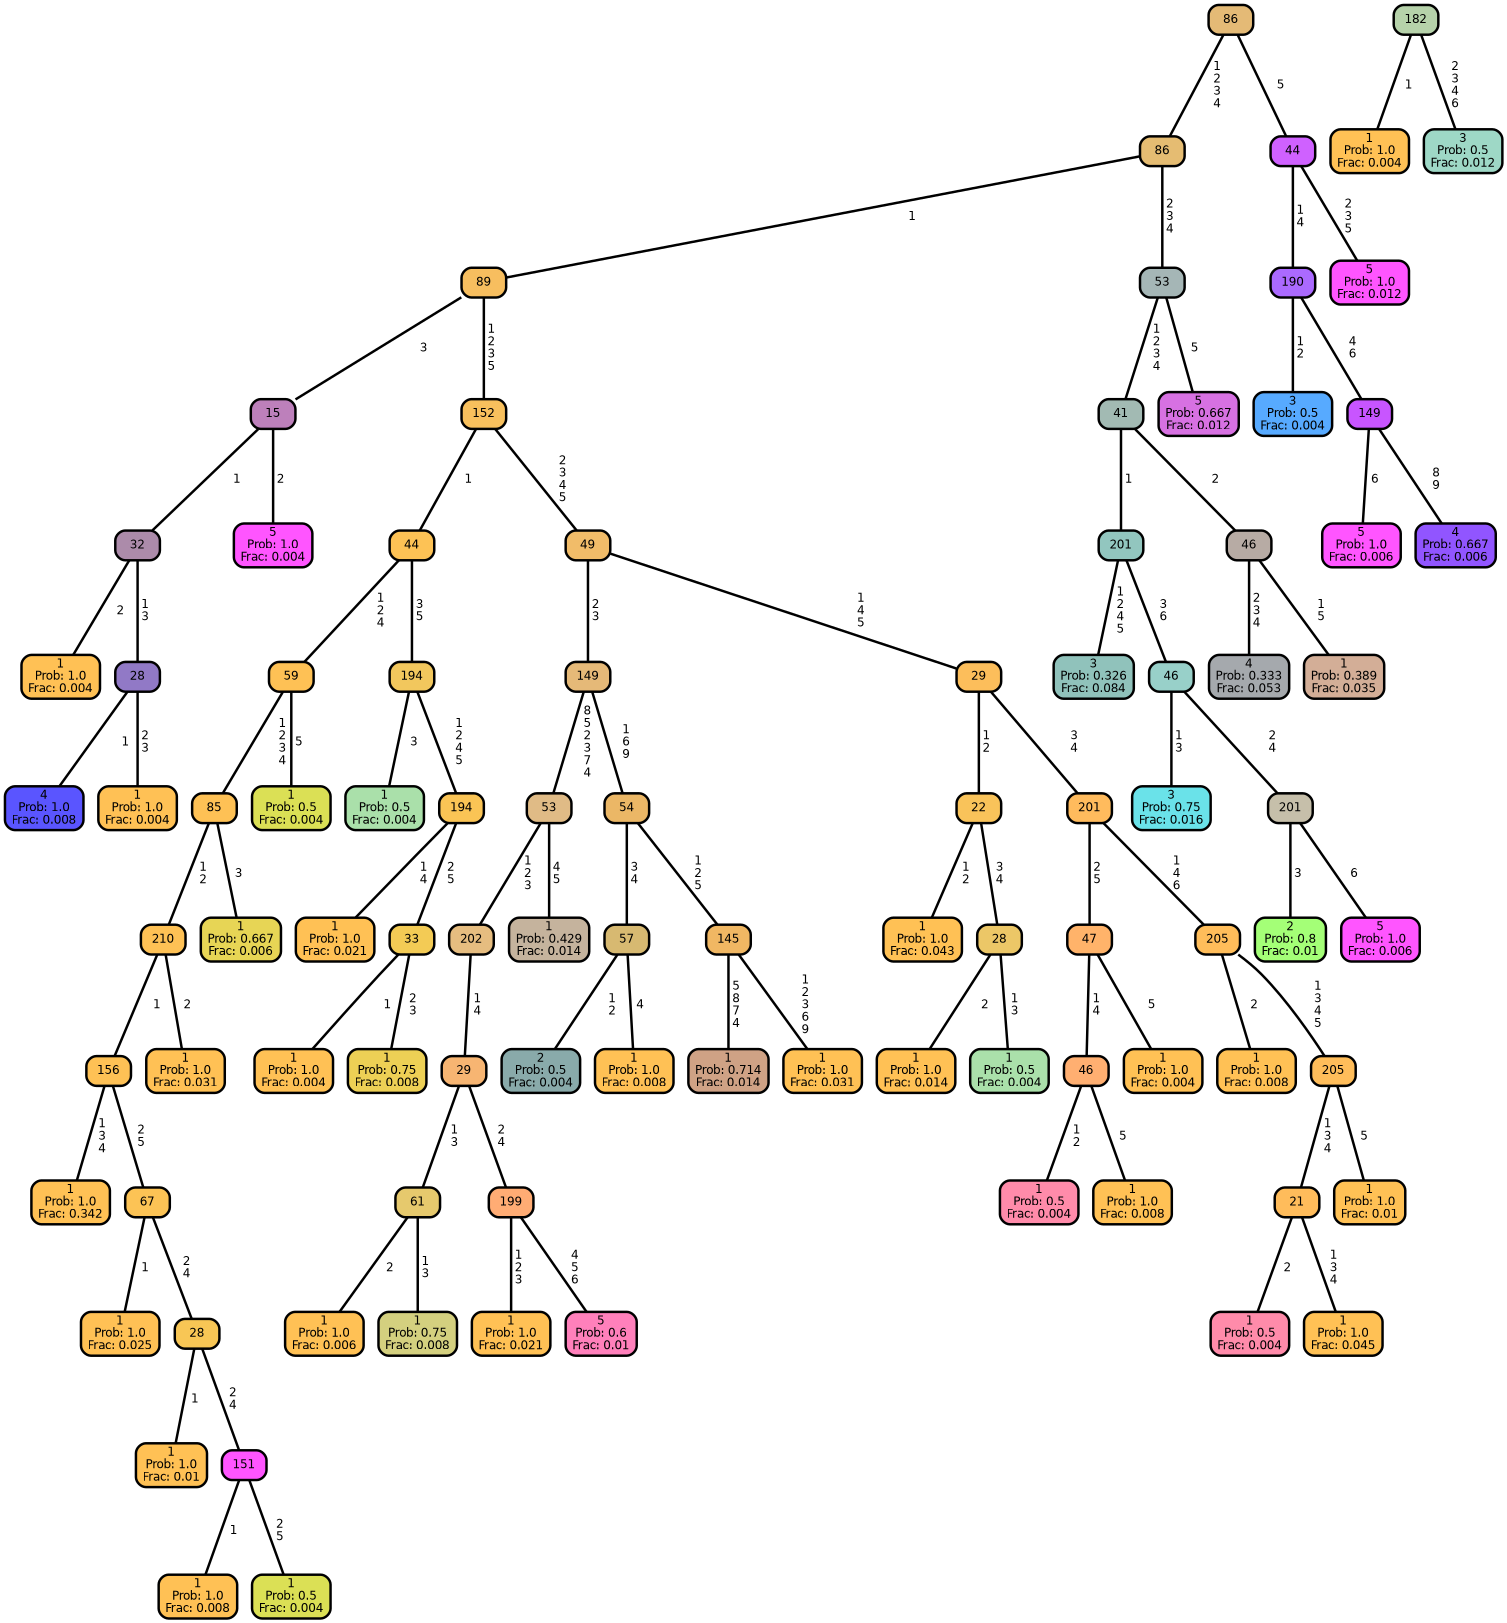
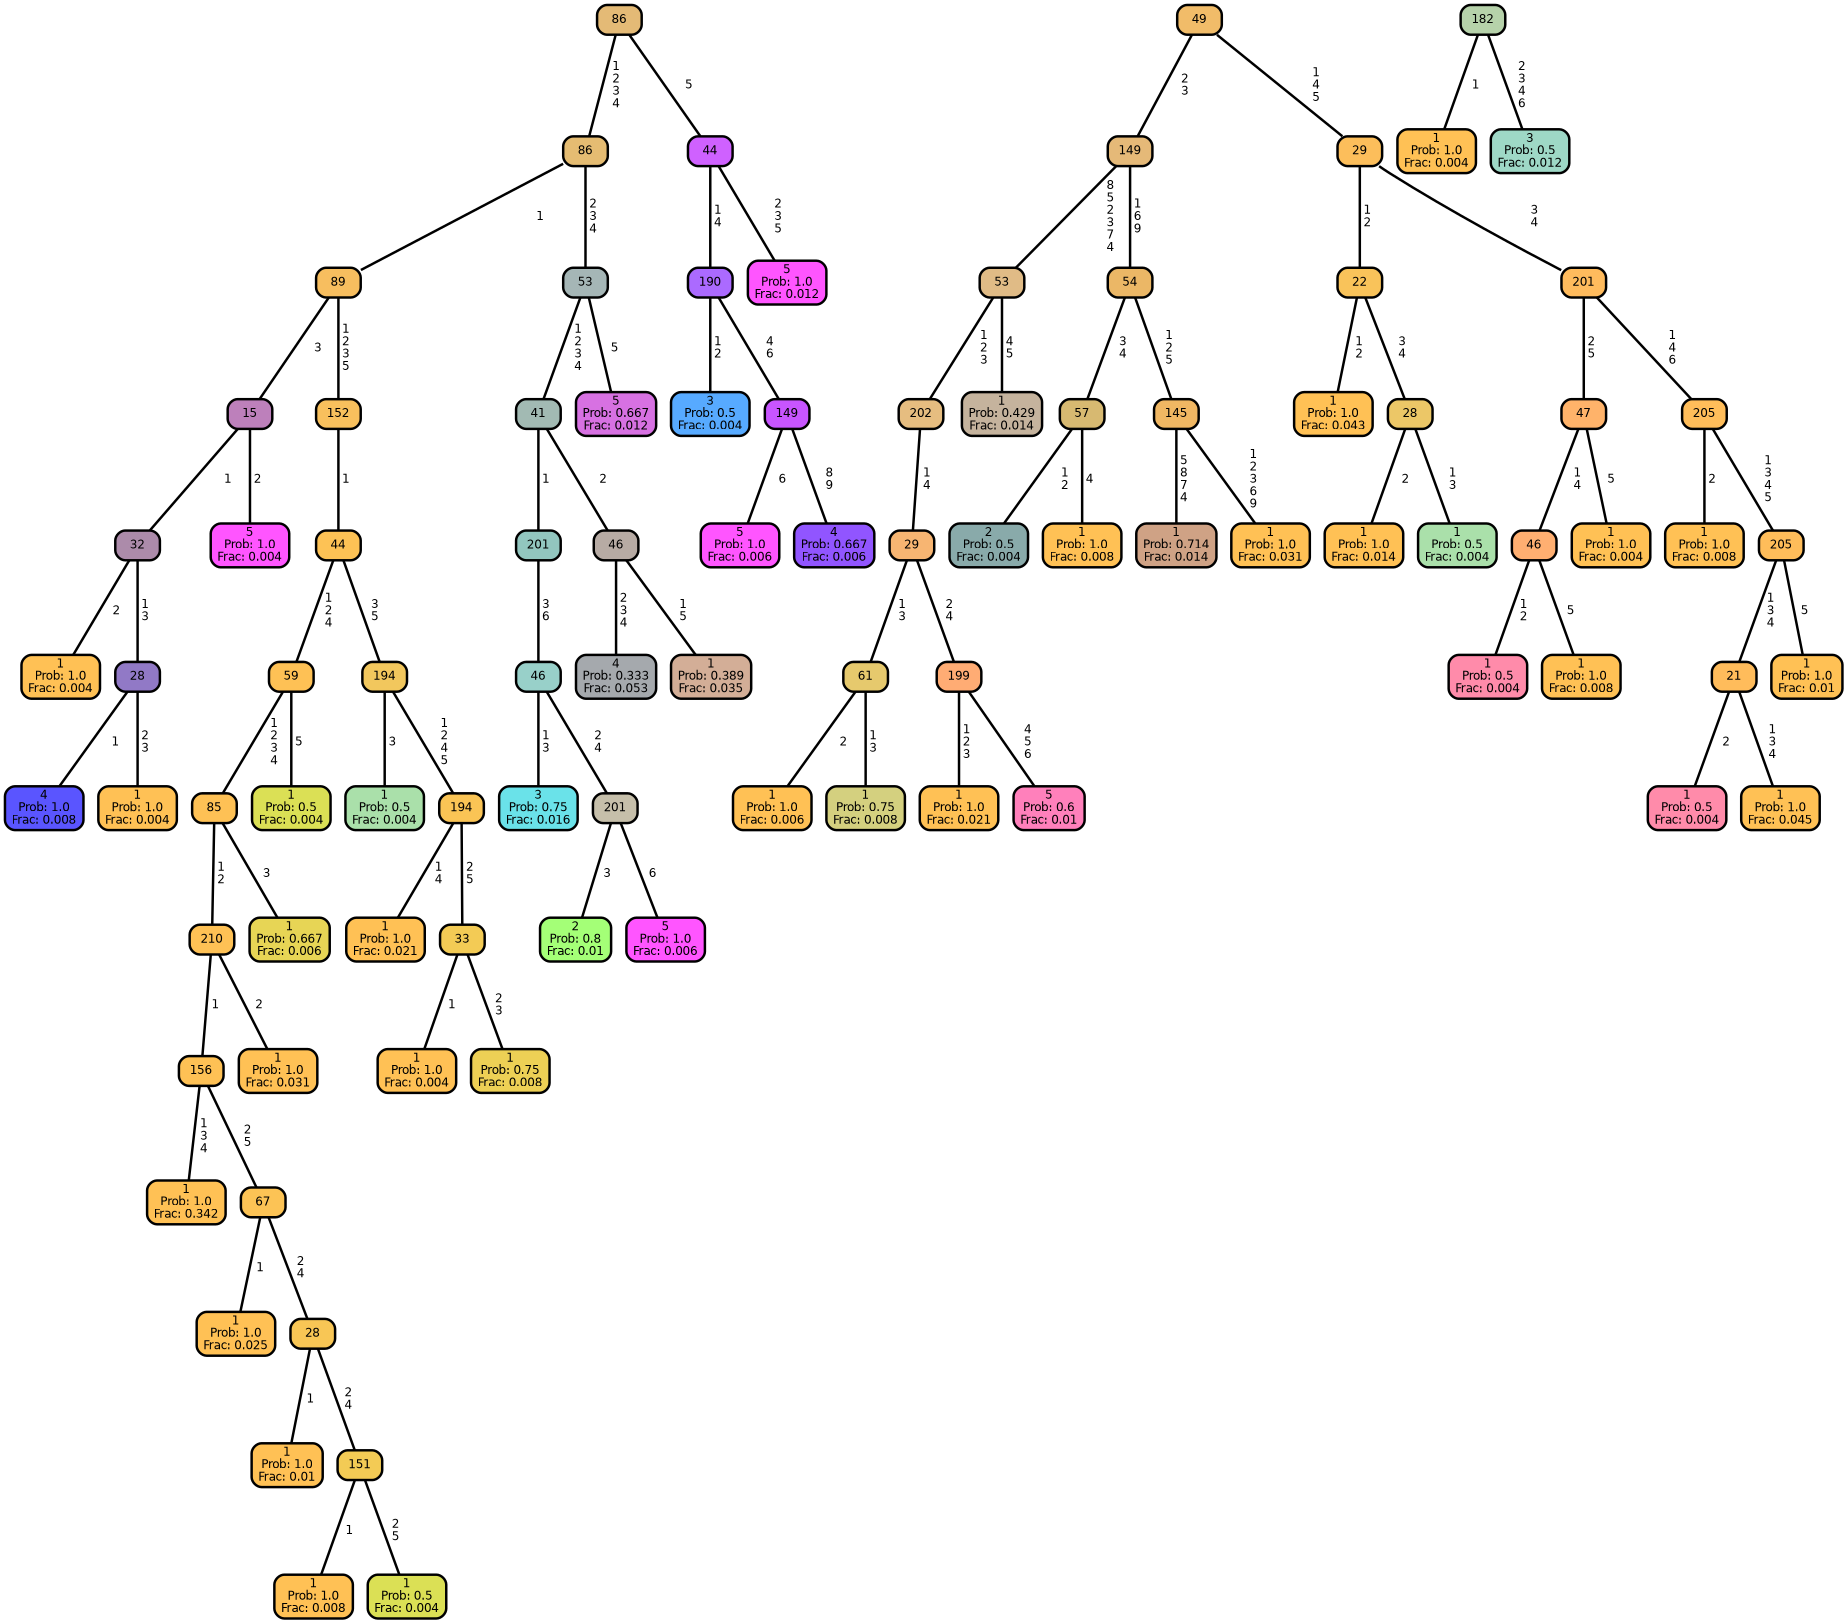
edge "152" -- "49": removed, label "2 3 4 5"
node "3 Prob: 0.326 Frac: 0.084": removed
node "151": fillcolor #ff55ff -> #f3cb55
